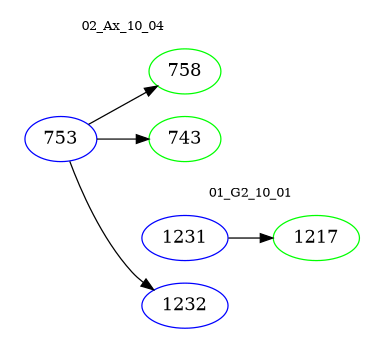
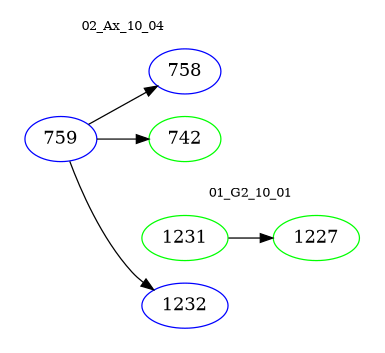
node "758": color green -> blue
node "753": label "753" -> "759"
node "743": label "743" -> "742"
node "1231": color blue -> green
node "1217": label "1217" -> "1227"
